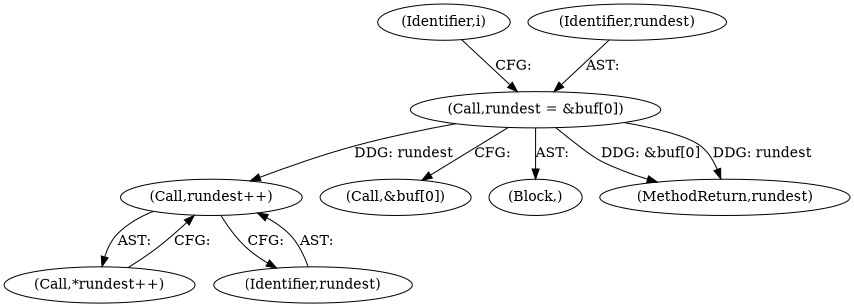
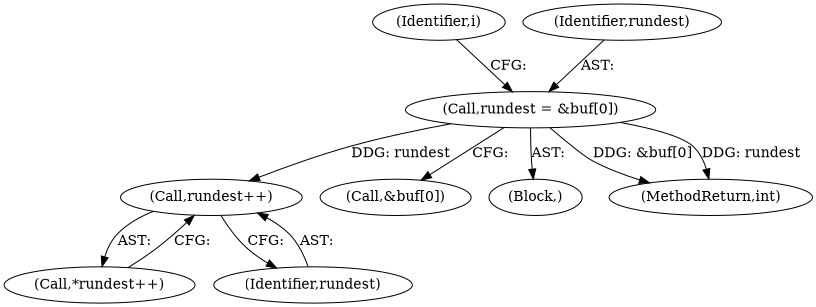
node "(MethodReturn,rundest)": label "(MethodReturn,rundest)" -> "(MethodReturn,int)"
